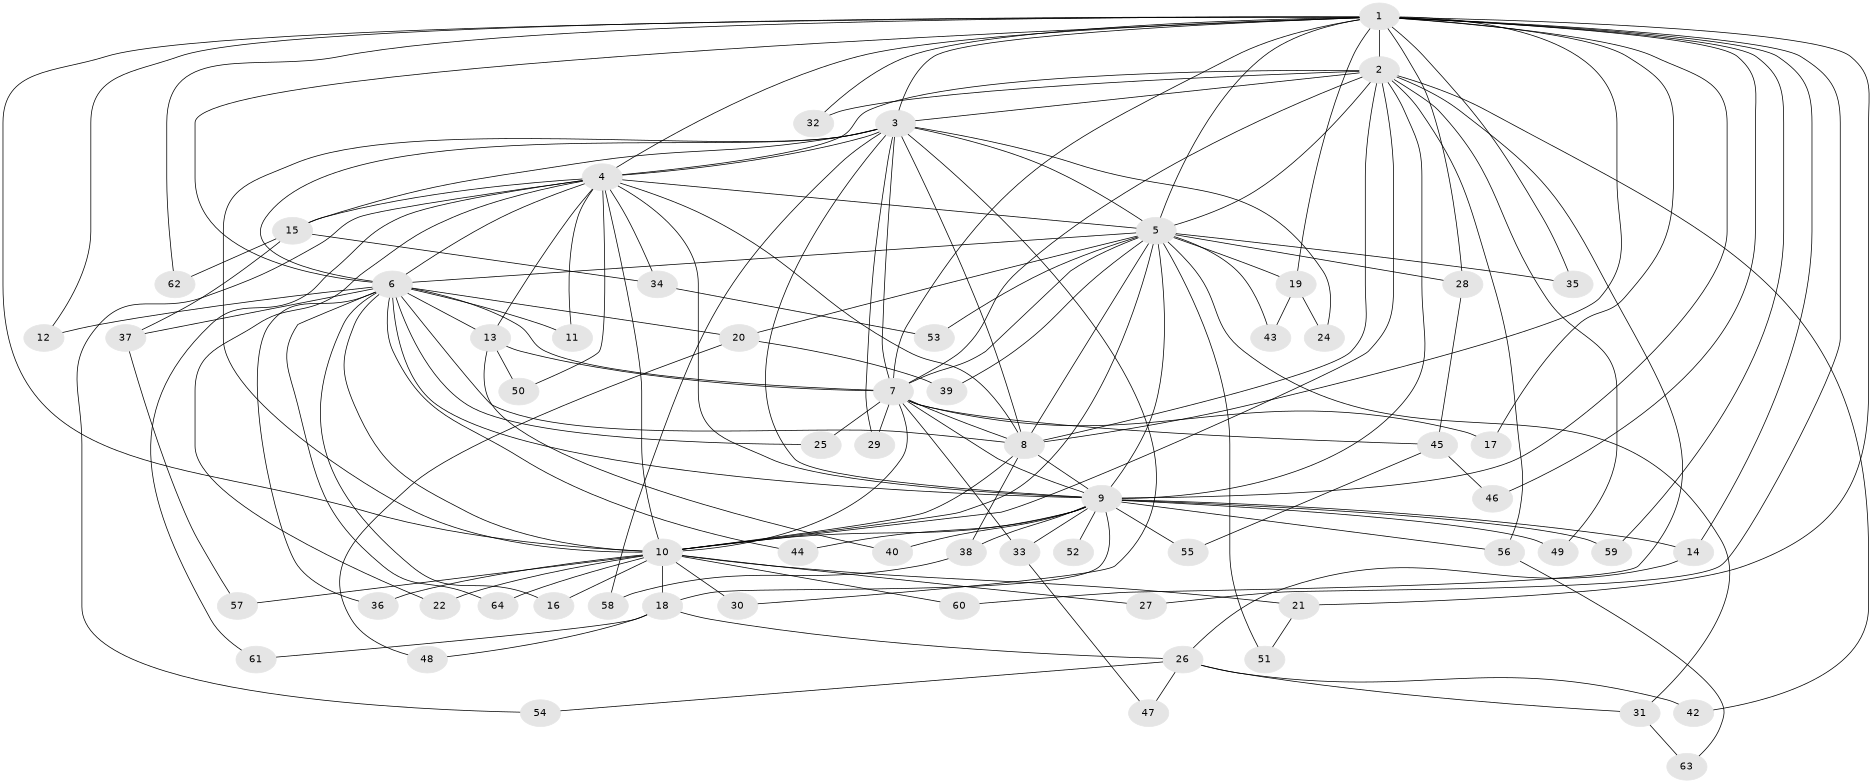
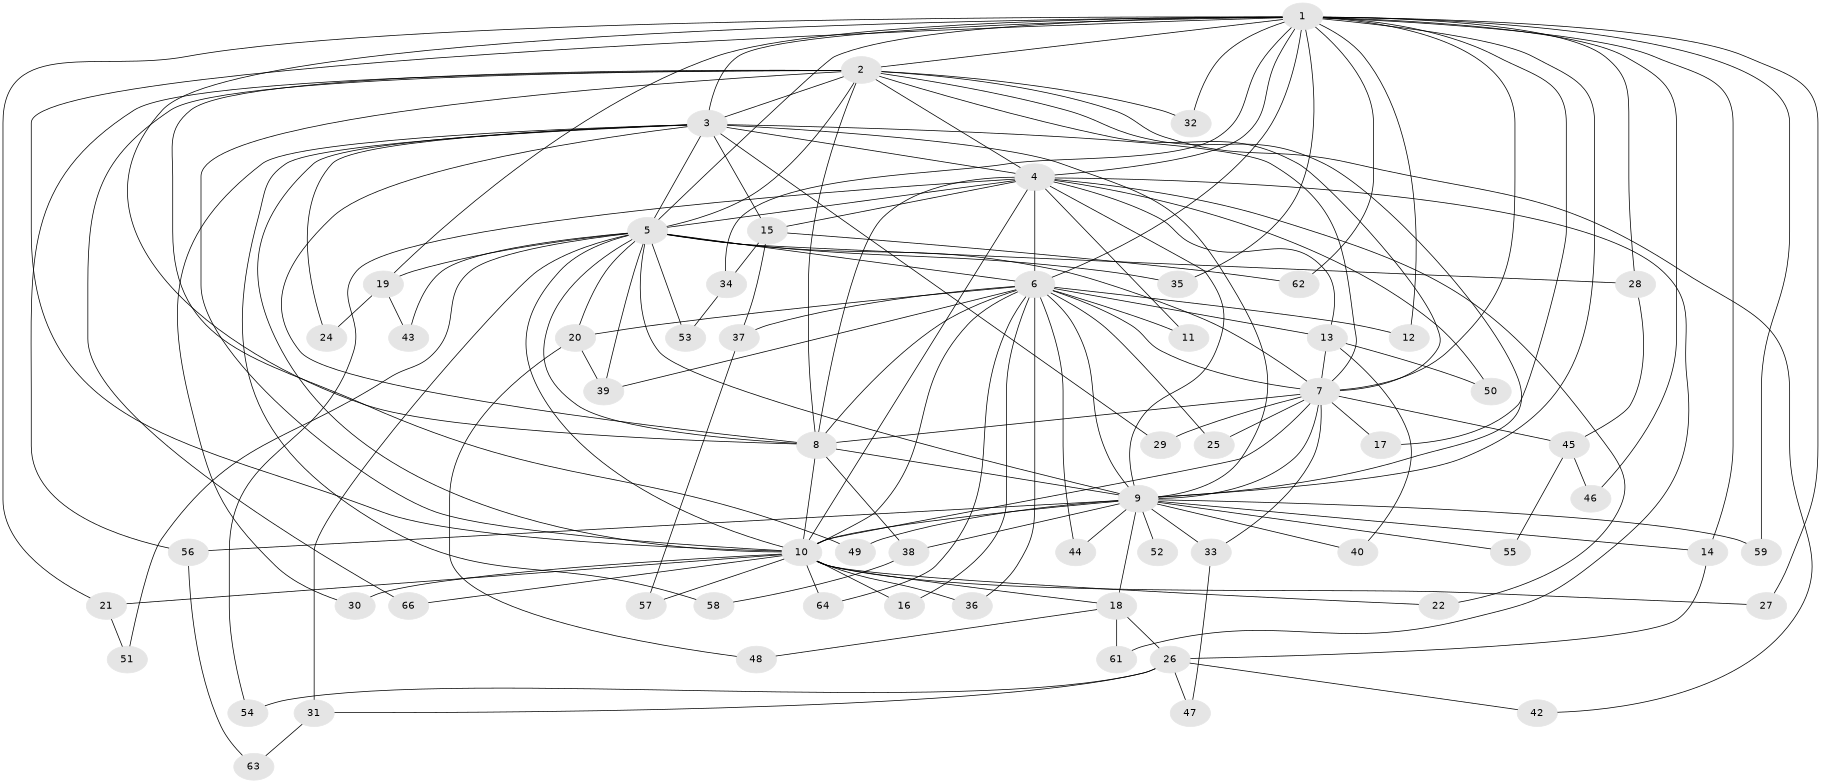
edge "3" -- "6": now "39" -- "6"
edge "4" -- "34": now "1" -- "34"
node "60": label "60" -> "66"
